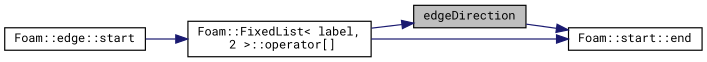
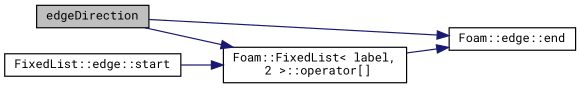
edge "Foam::FixedList< label, 2 >::operator[]" -> "edgeDirection": reversed
node "Foam::edge::start": label "Foam::edge::start" -> "FixedList::edge::start"
node "Foam::start::end": label "Foam::start::end" -> "Foam::edge::end"
